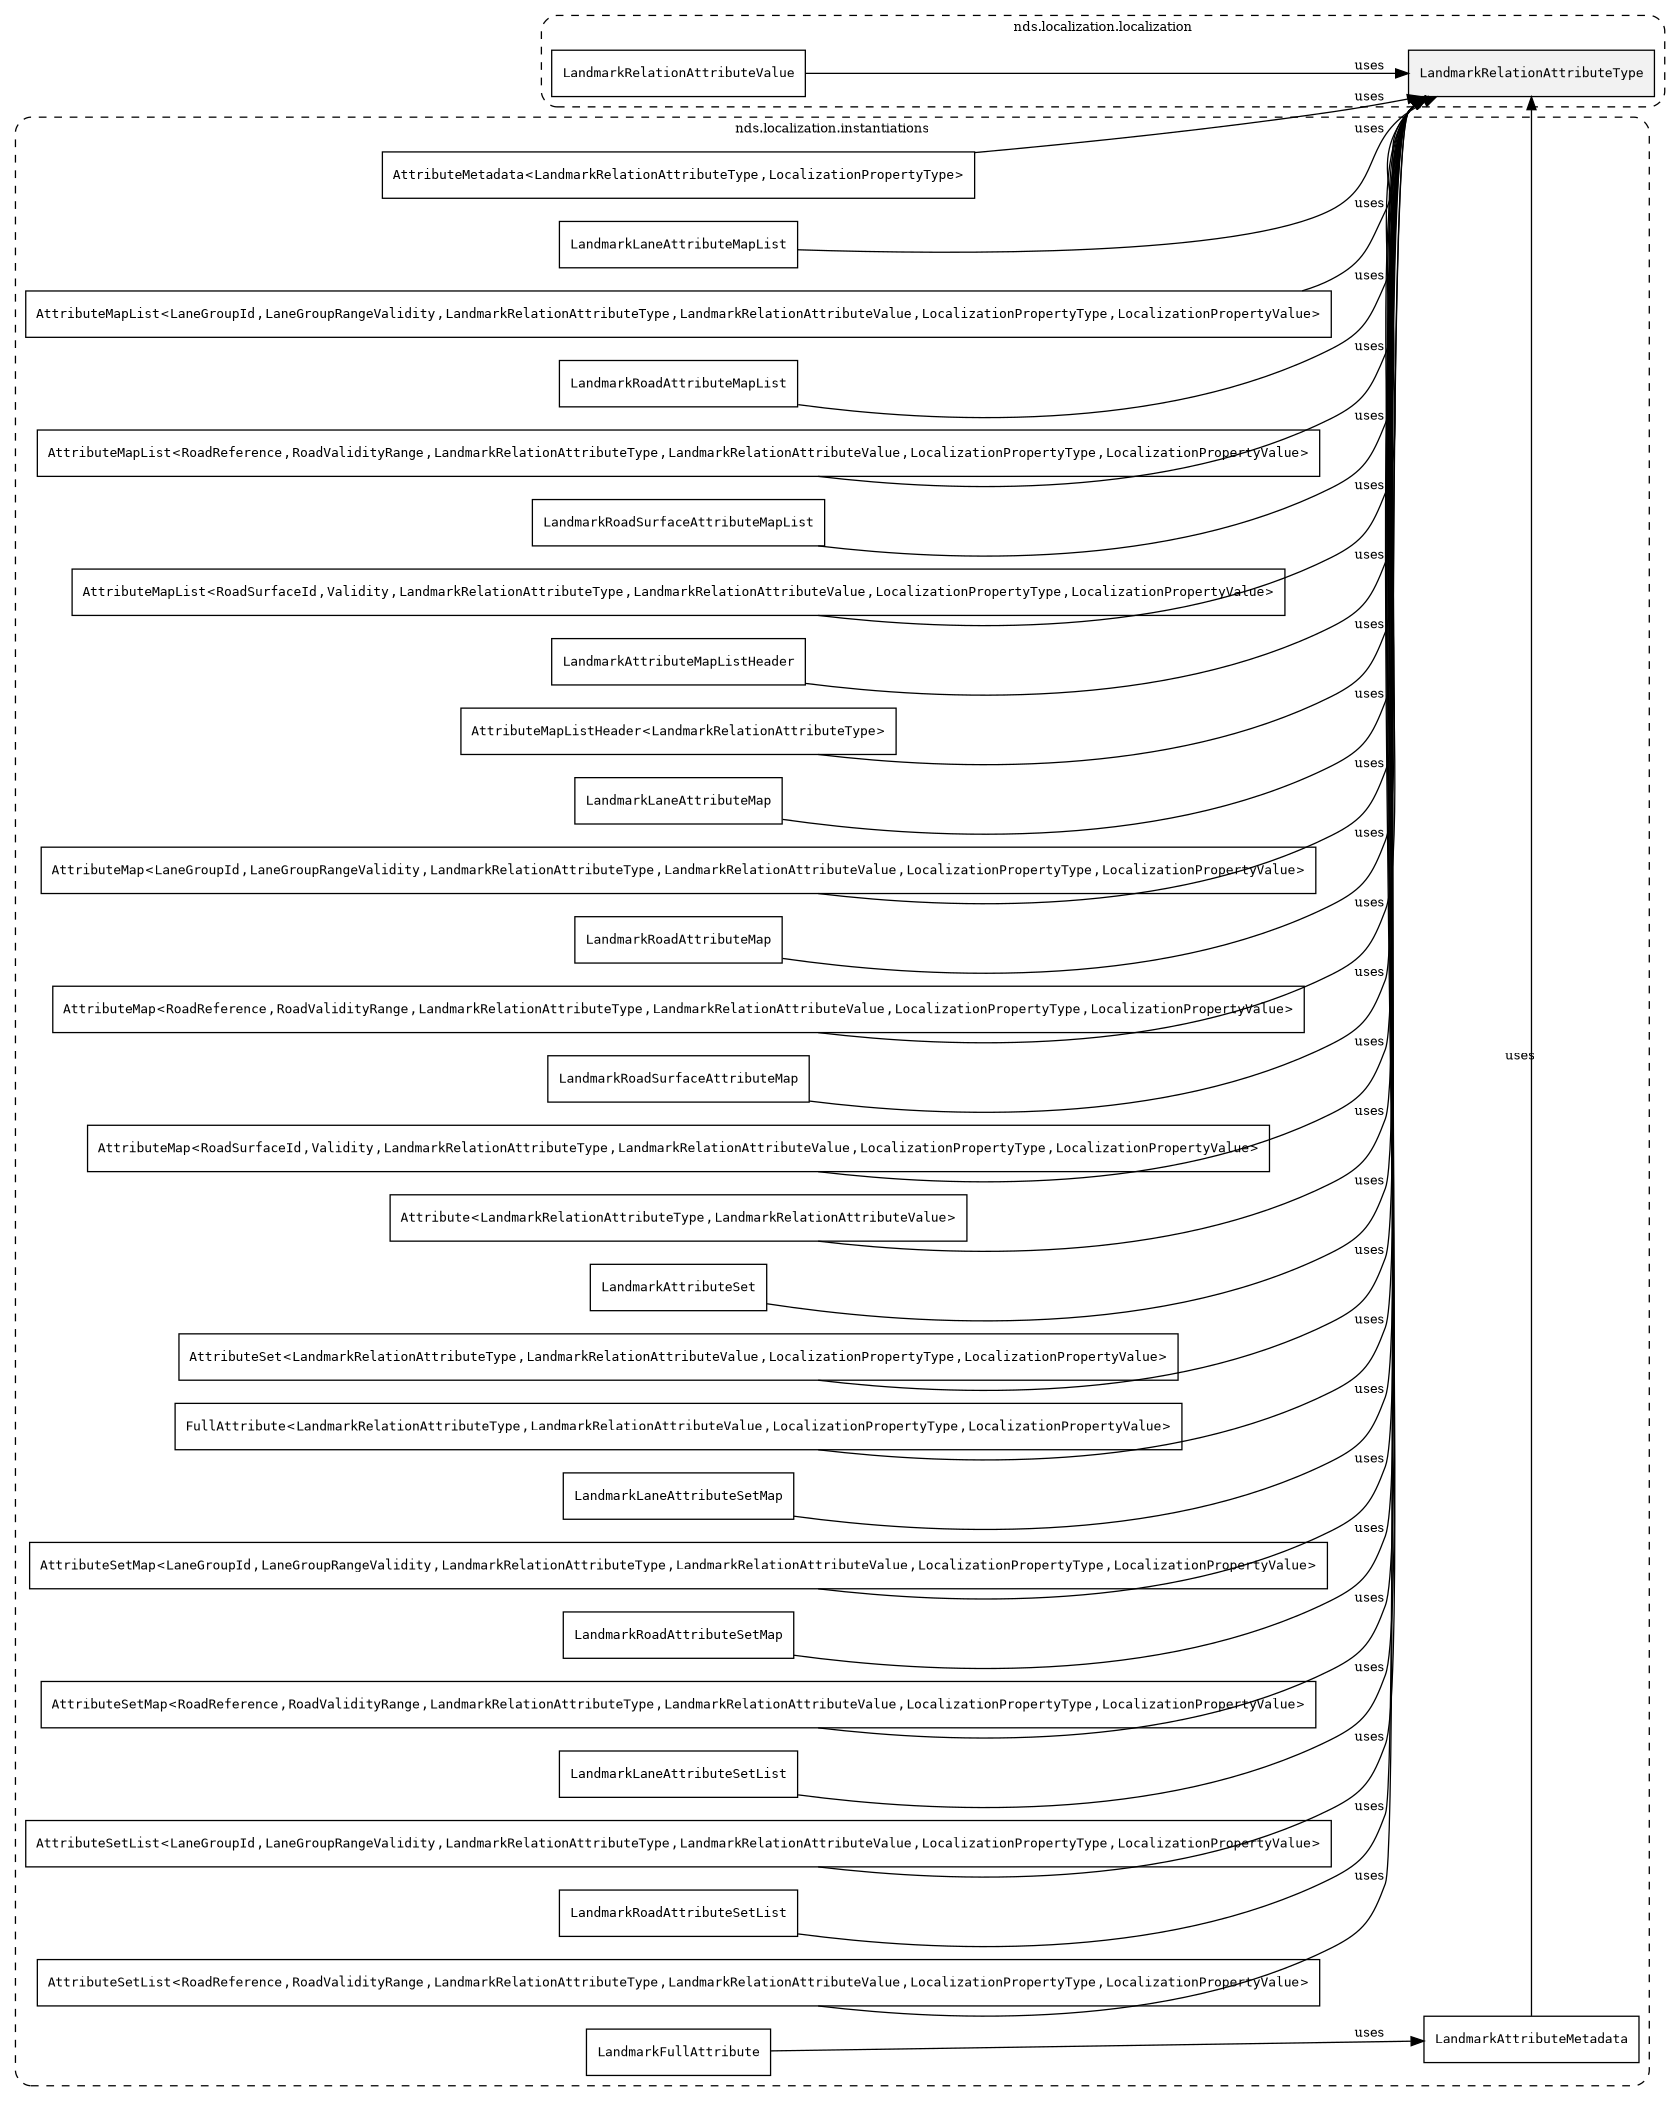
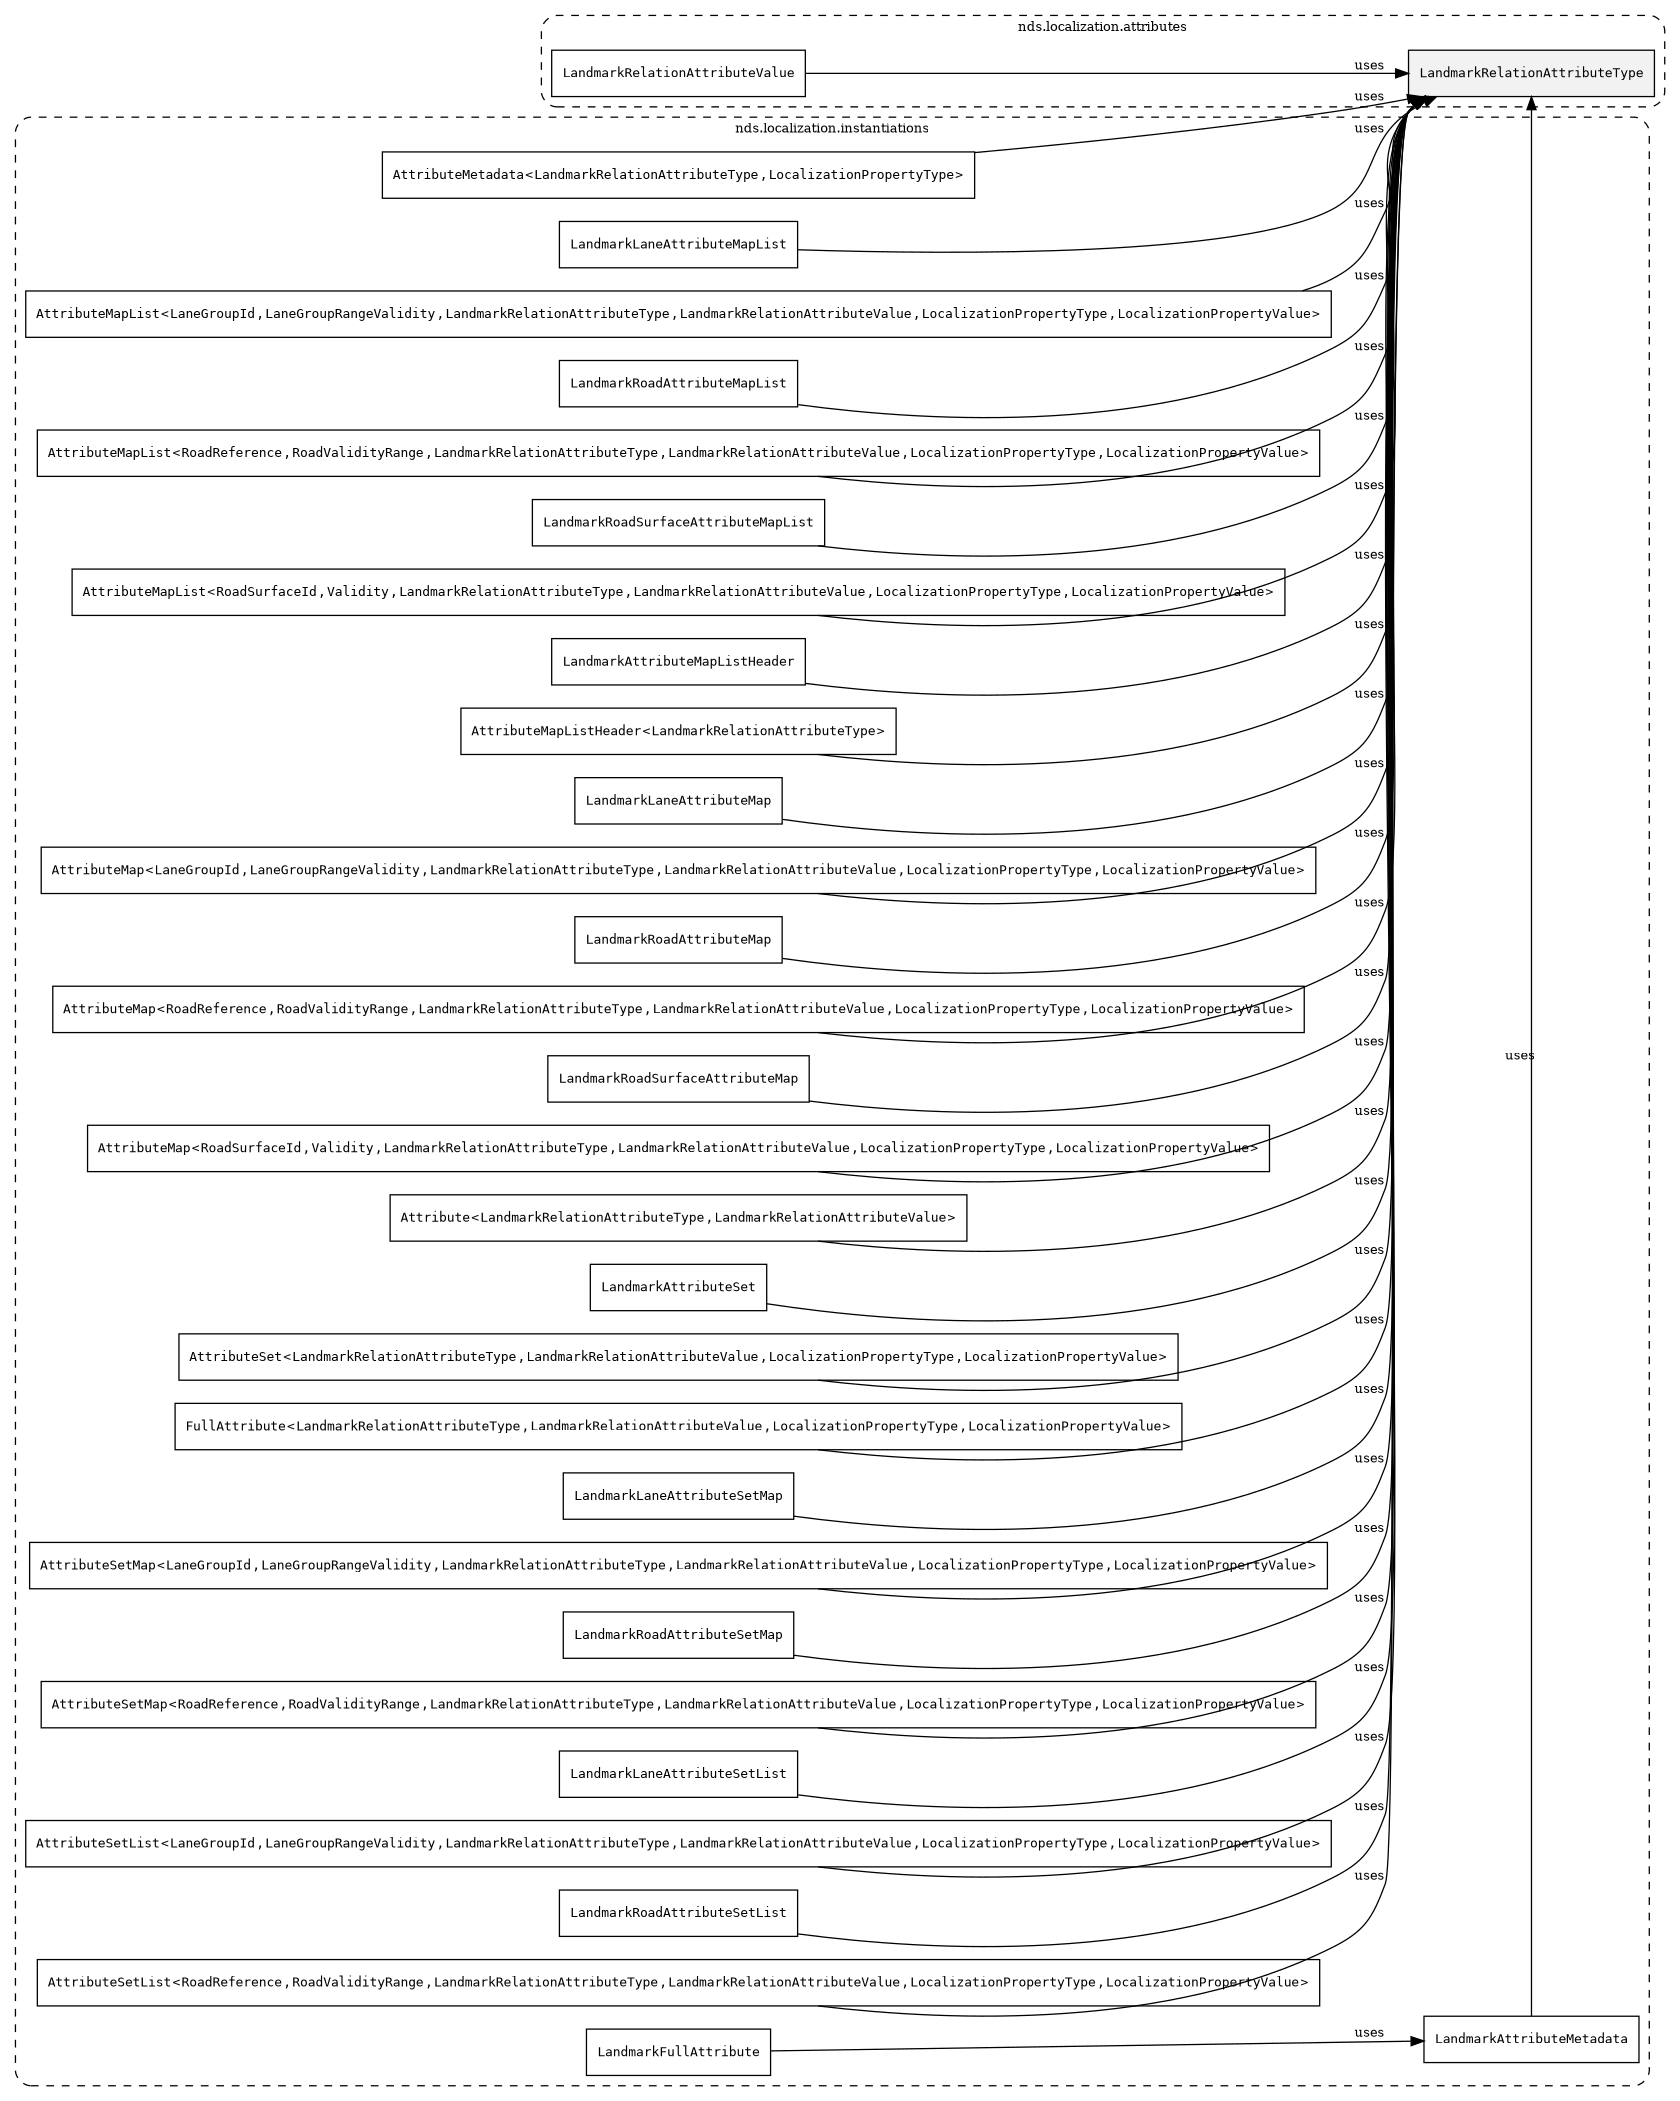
cluster "nds.localization.localization": label "nds.localization.localization" -> "nds.localization.attributes"
